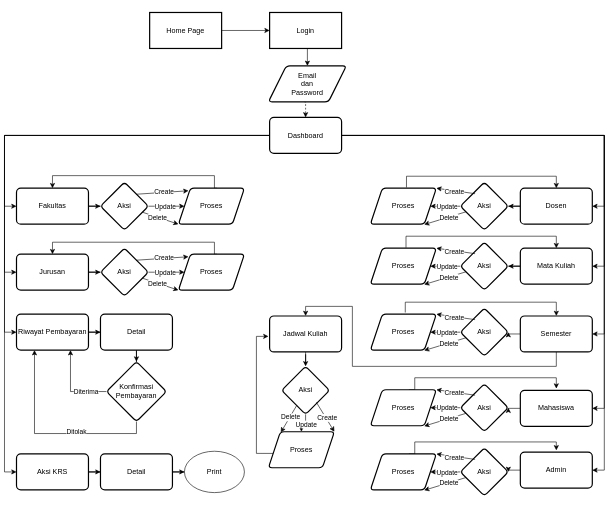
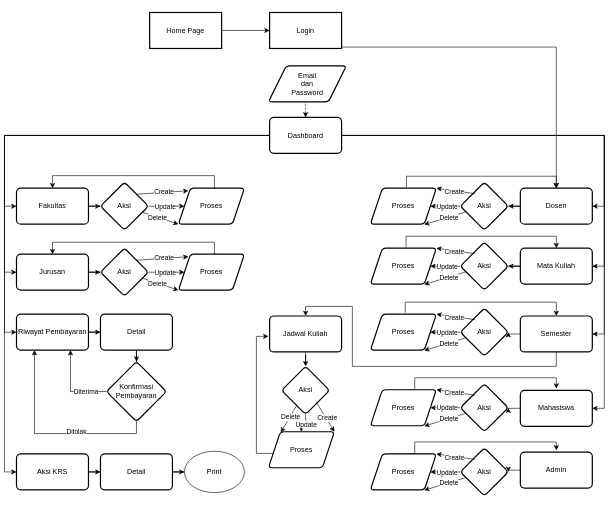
edge "Login" -> "Email dan Password": now "Login" -> "Dosen"
edge "Dashboard" -> "Admin": removed
